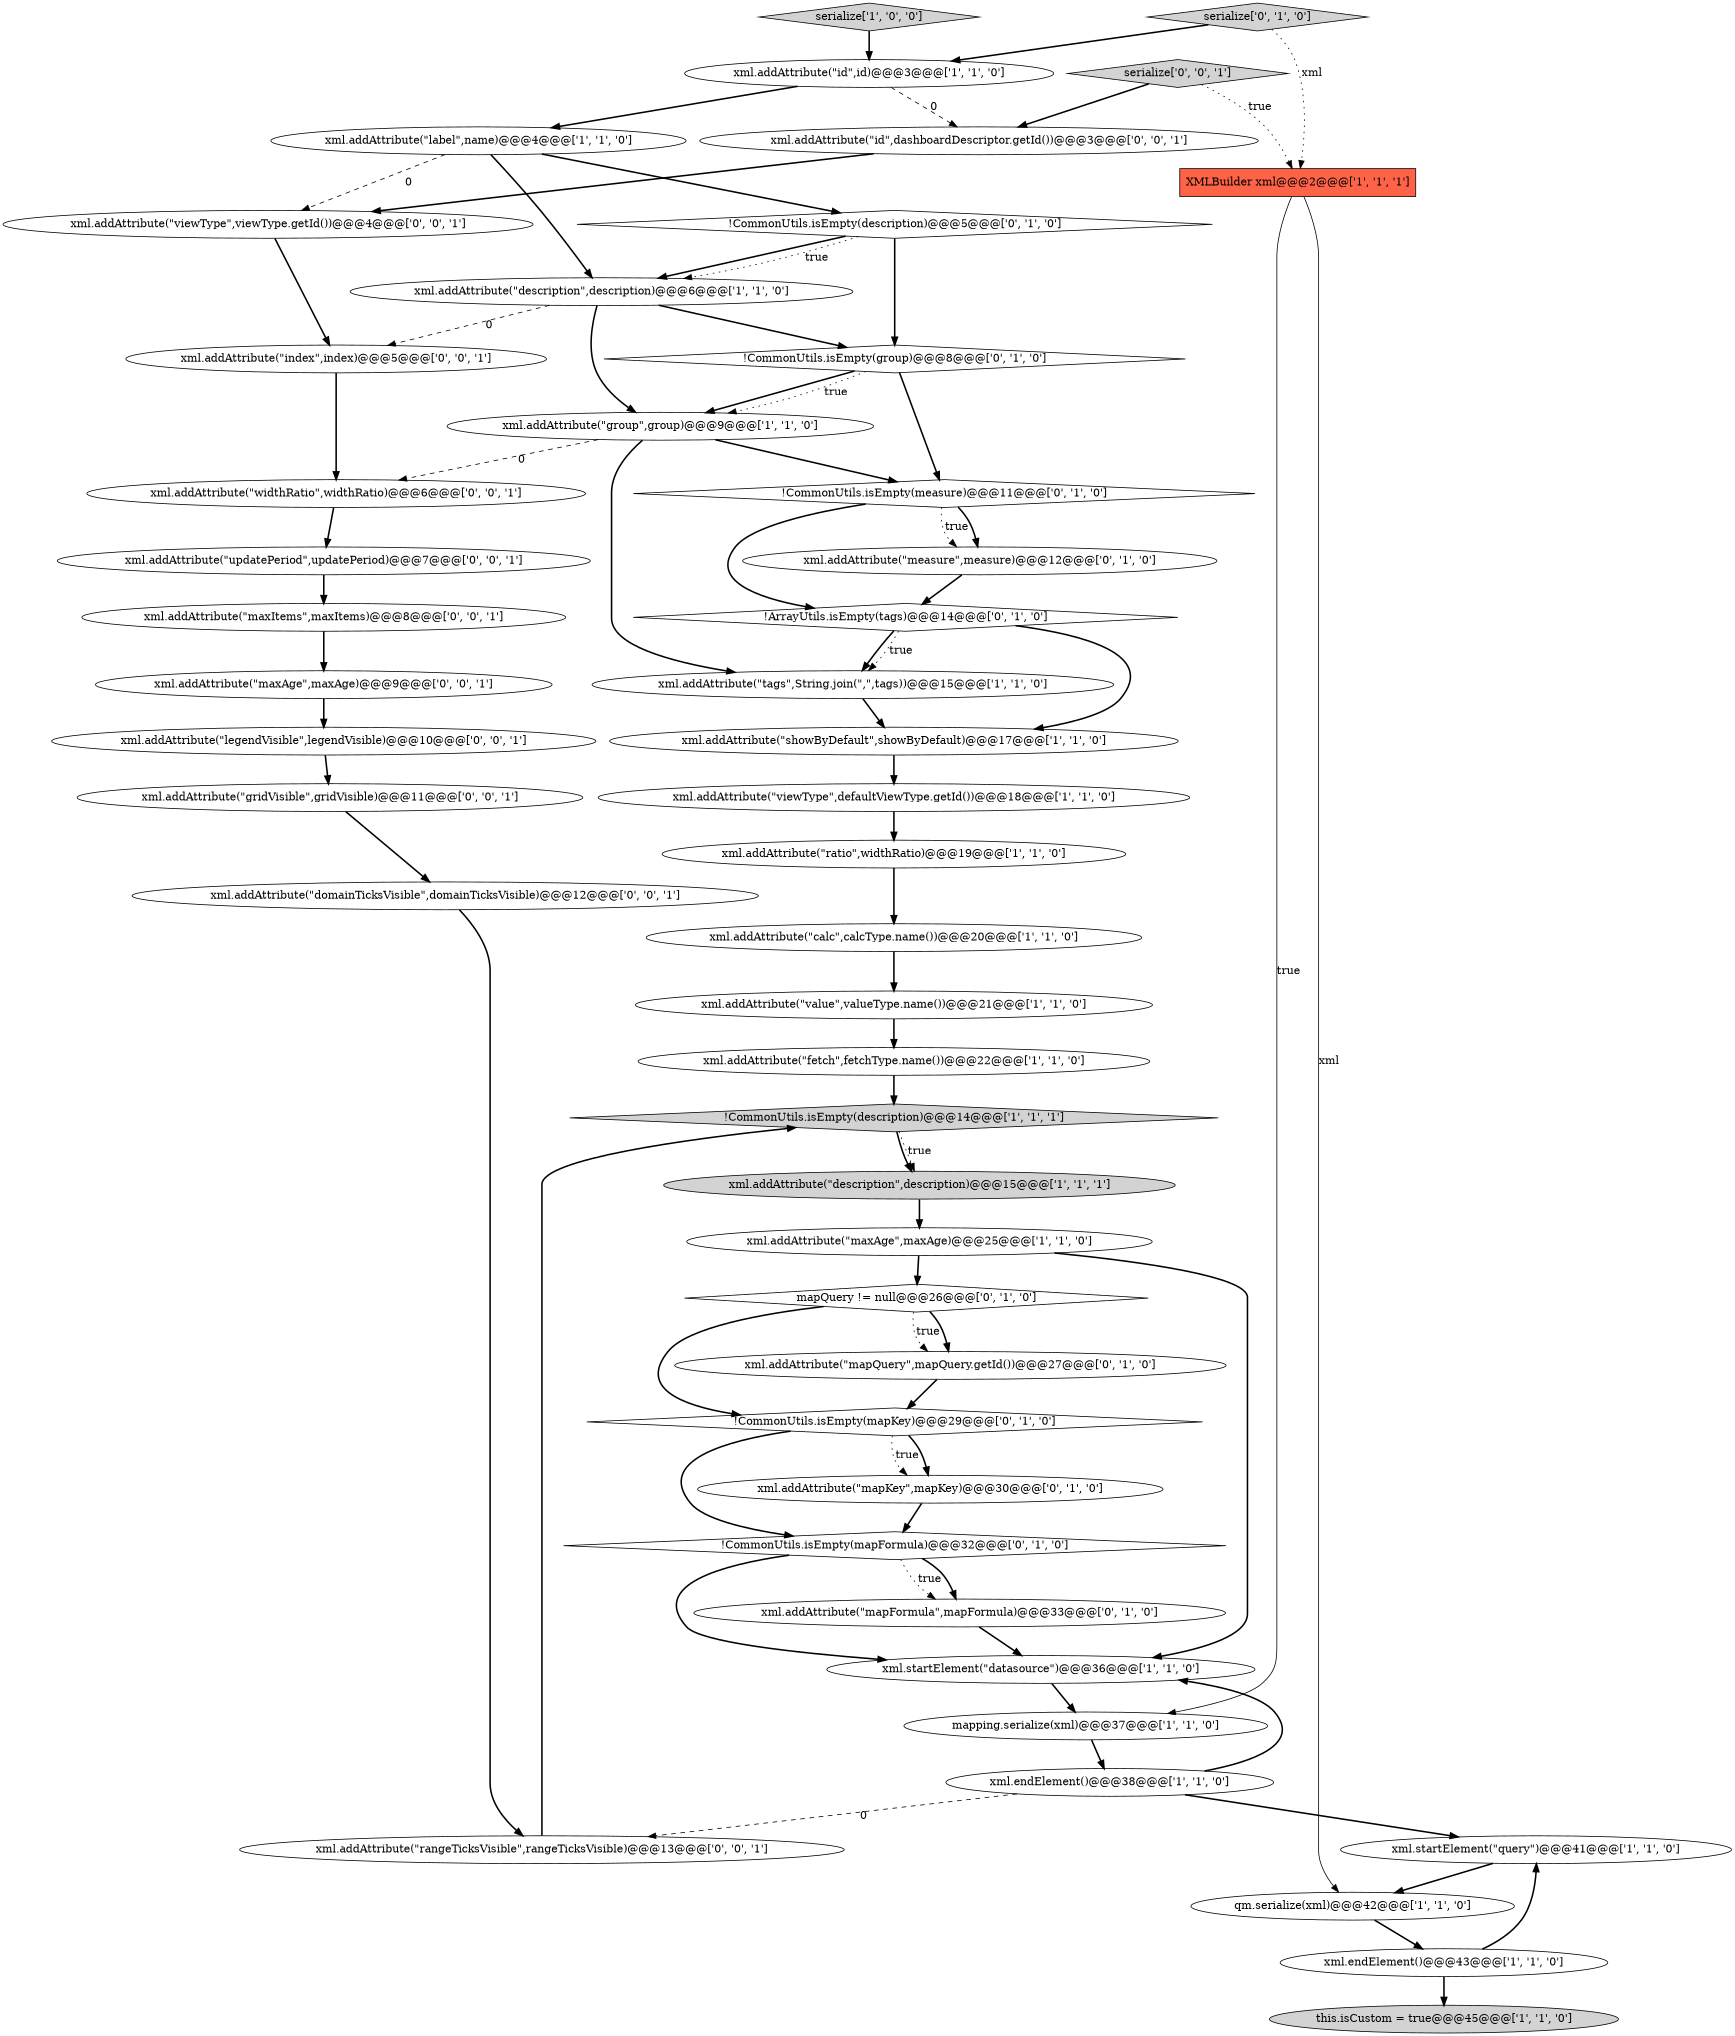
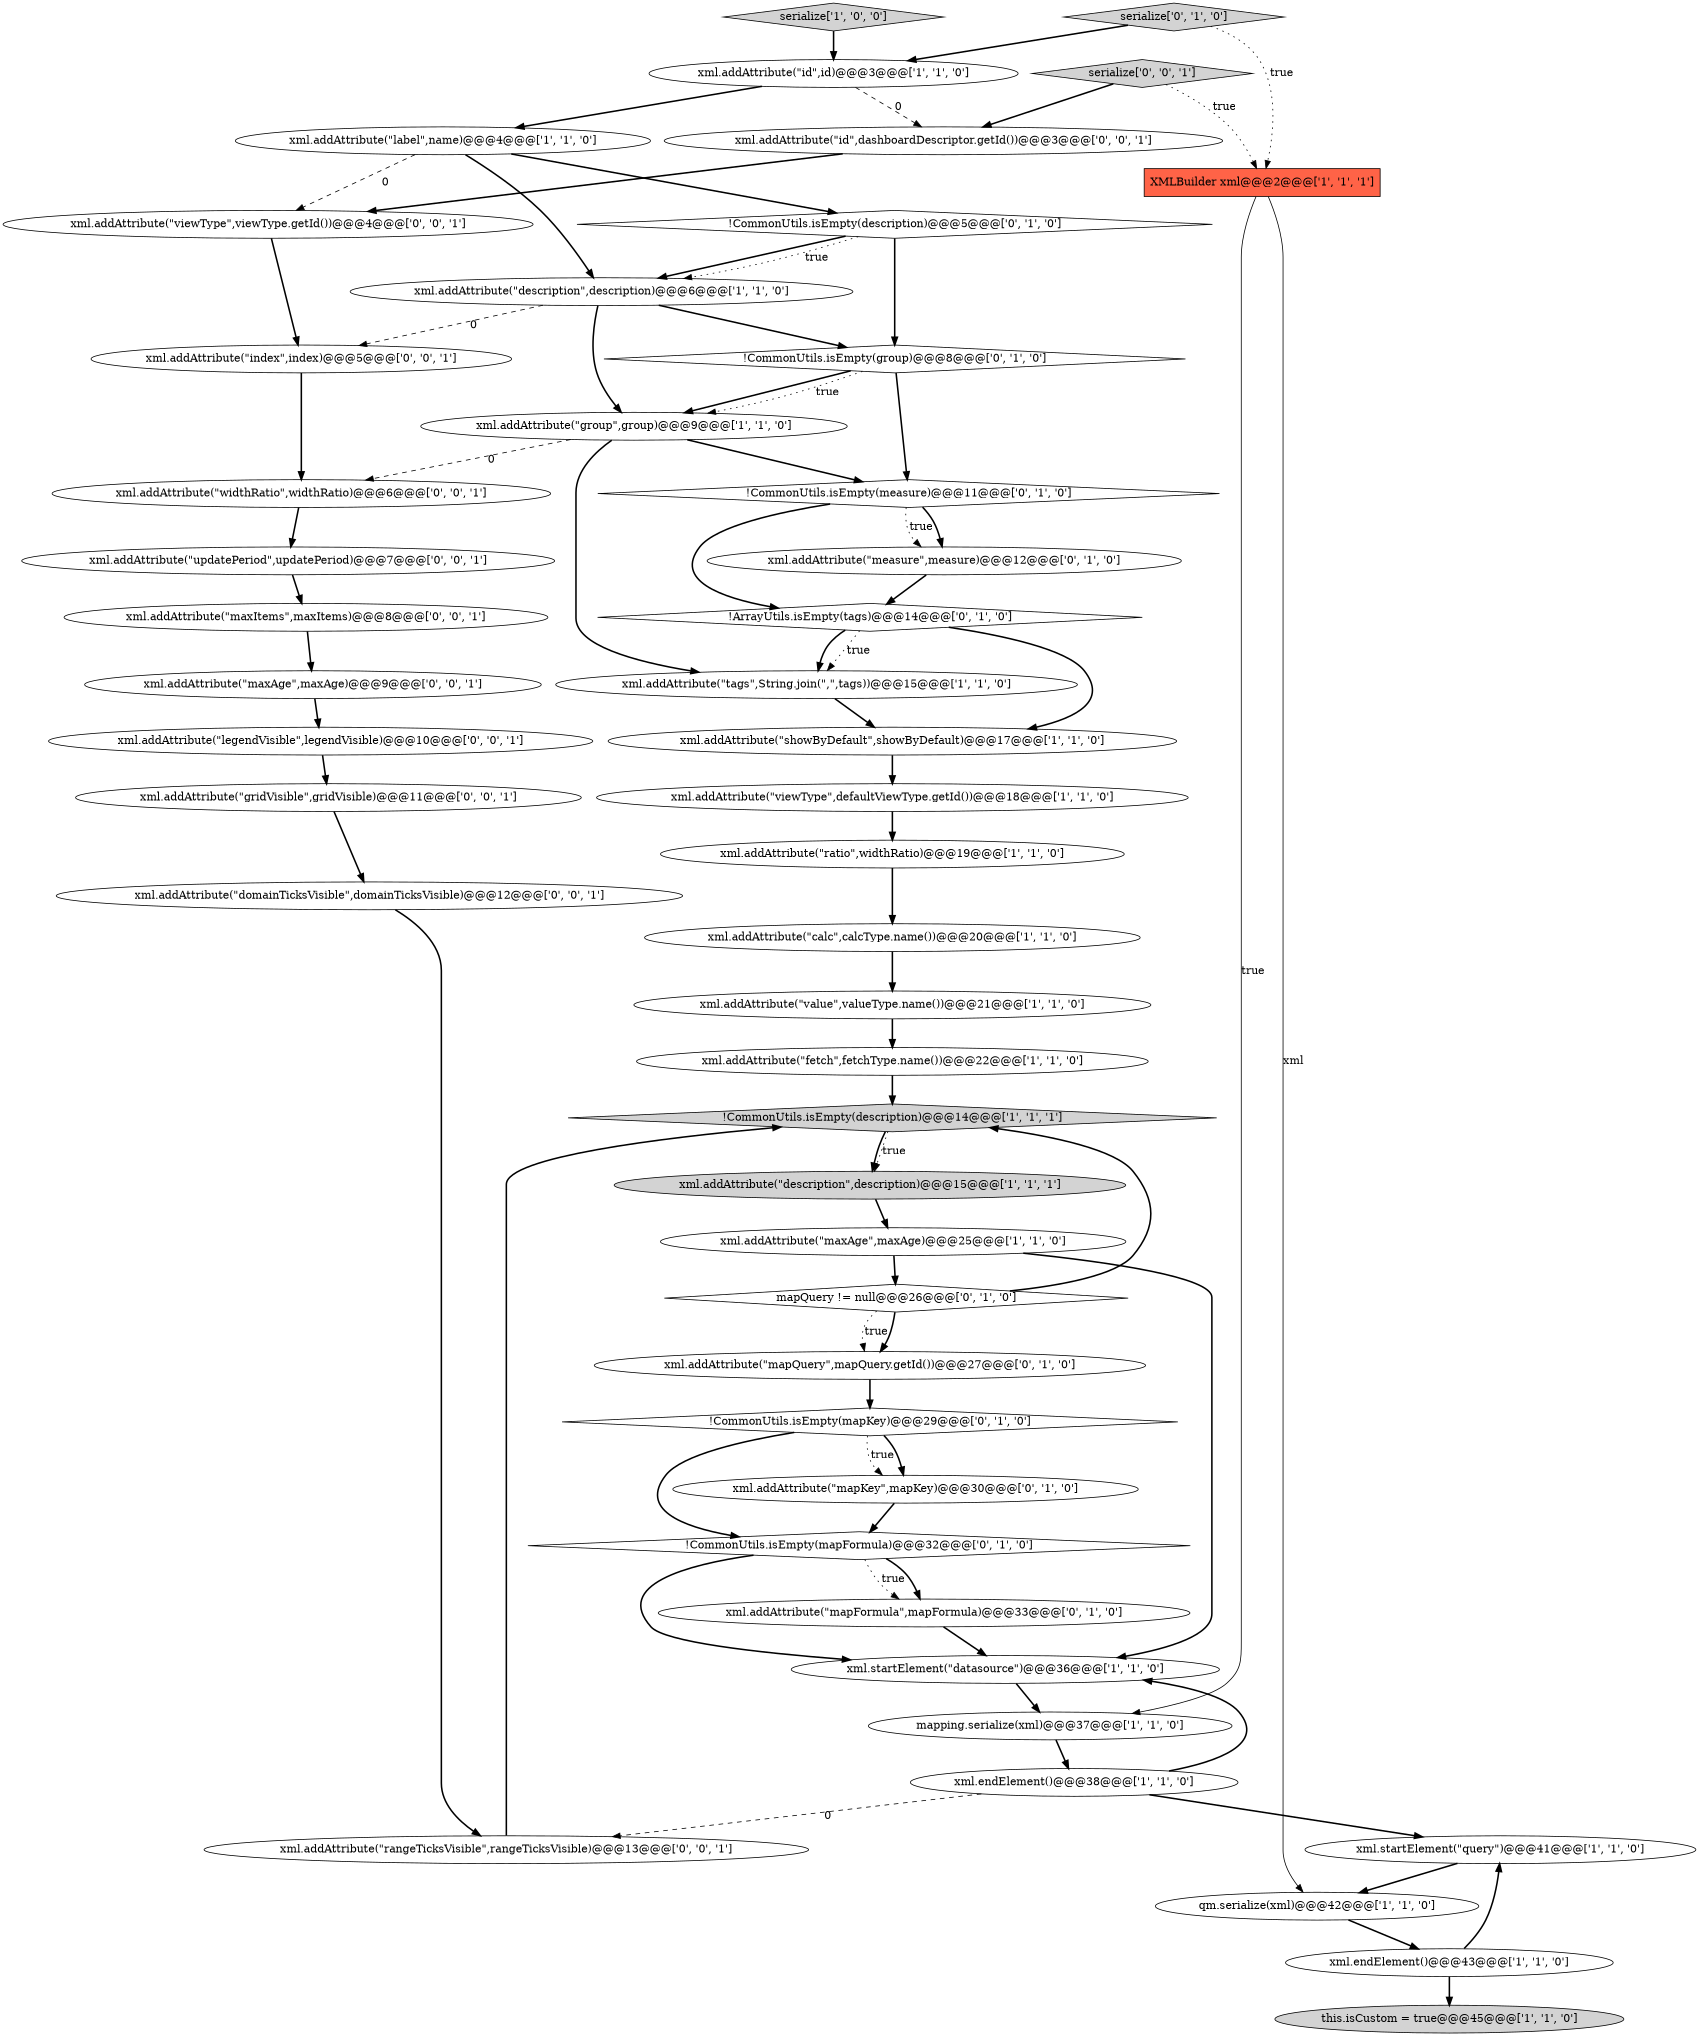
edge "serialize['0', '1', '0']" -> "XMLBuilder xml@@@2@@@['1', '1', '1']": label "xml" -> "true"
edge "mapQuery != null@@@26@@@['0', '1', '0']" -> "!CommonUtils.isEmpty(mapKey)@@@29@@@['0', '1', '0']": now "mapQuery != null@@@26@@@['0', '1', '0']" -> "!CommonUtils.isEmpty(description)@@@14@@@['1', '1', '1']"
